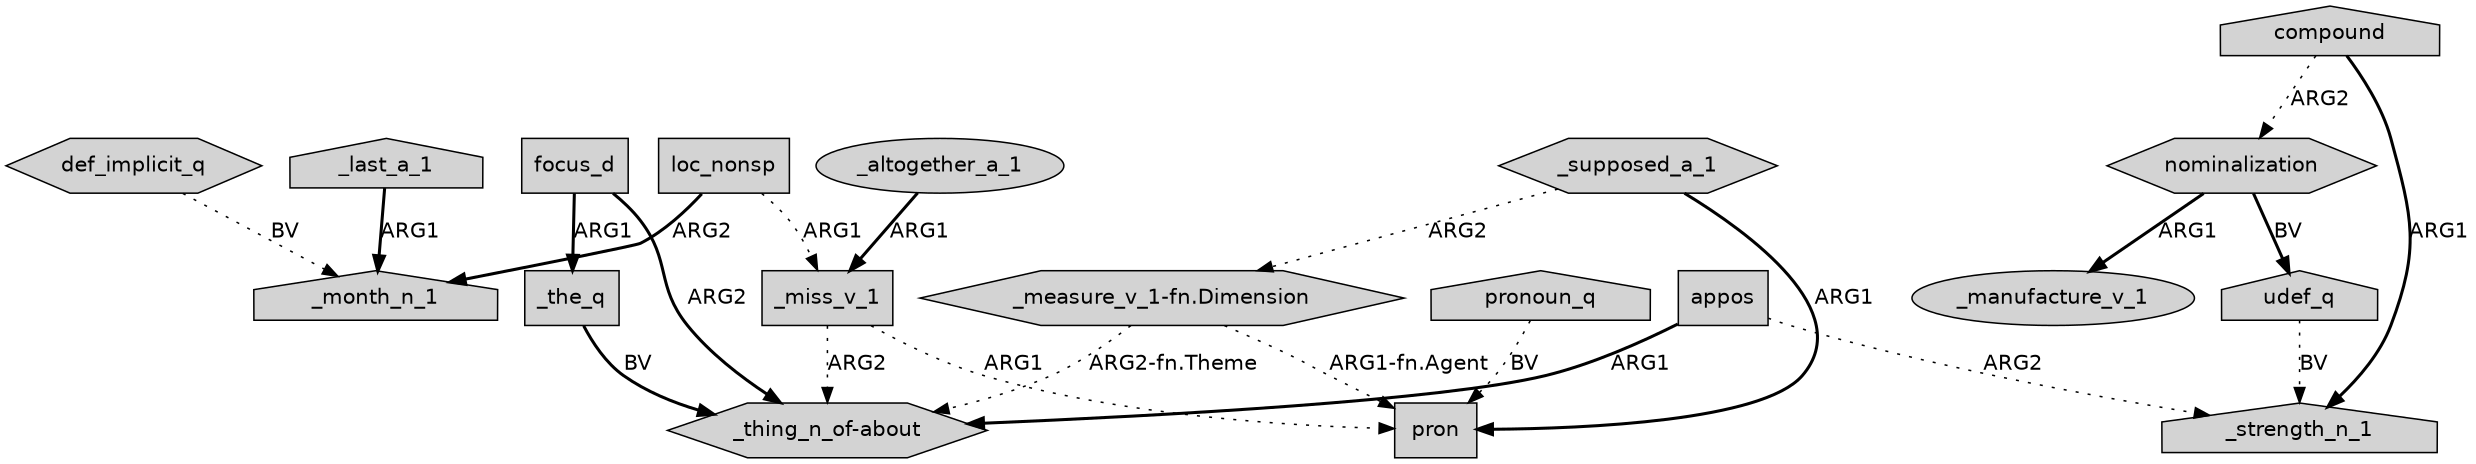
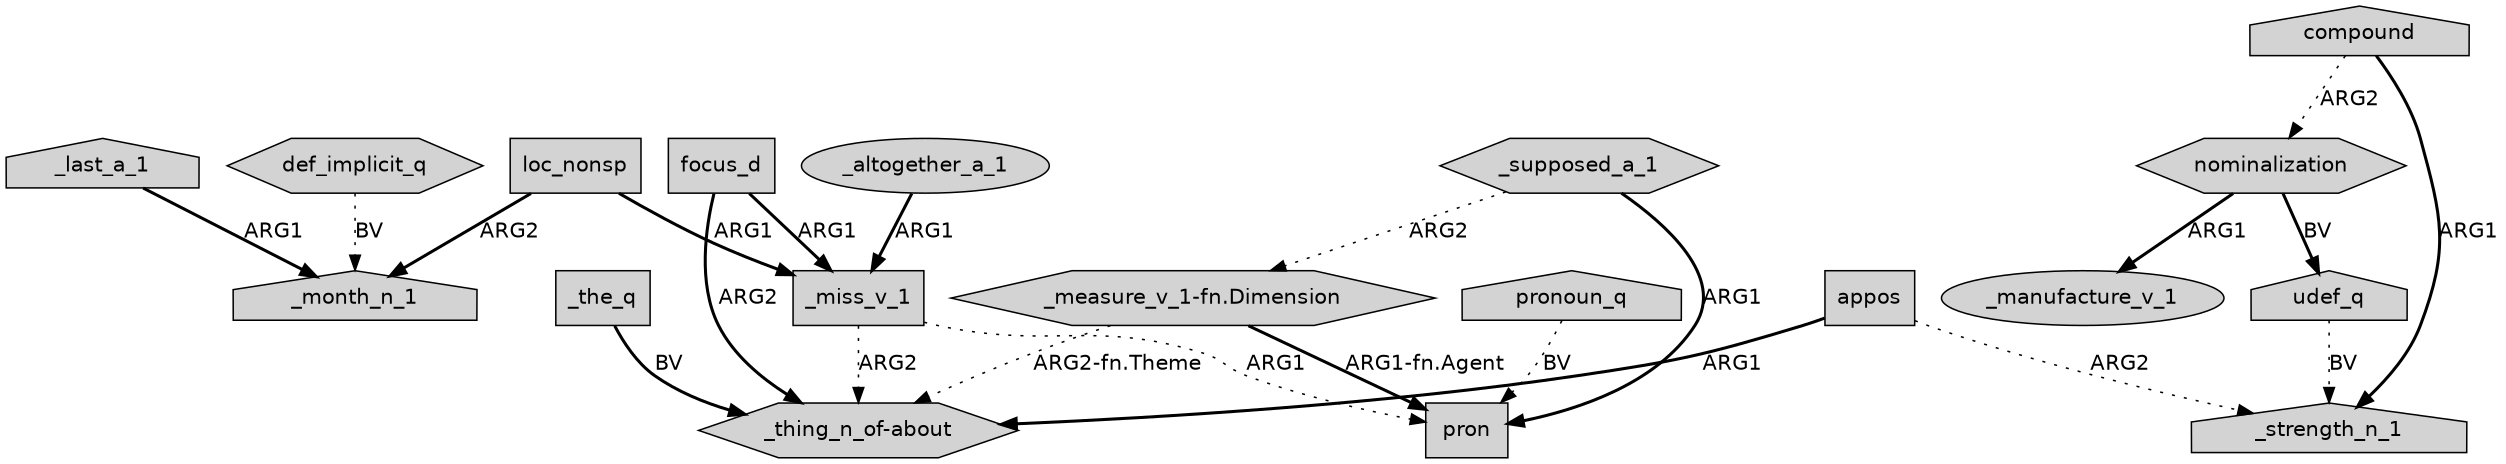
edge "loc_nonsp" -> "_miss_v_1": style dotted -> bold
edge "focus_d" -> "_the_q": now "focus_d" -> "_miss_v_1"
edge "_measure_v_1-fn.Dimension" -> "pron": style dotted -> bold
